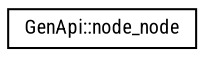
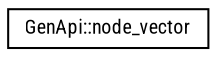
node "GenApi::node_node": label "GenApi::node_node" -> "GenApi::node_vector"
